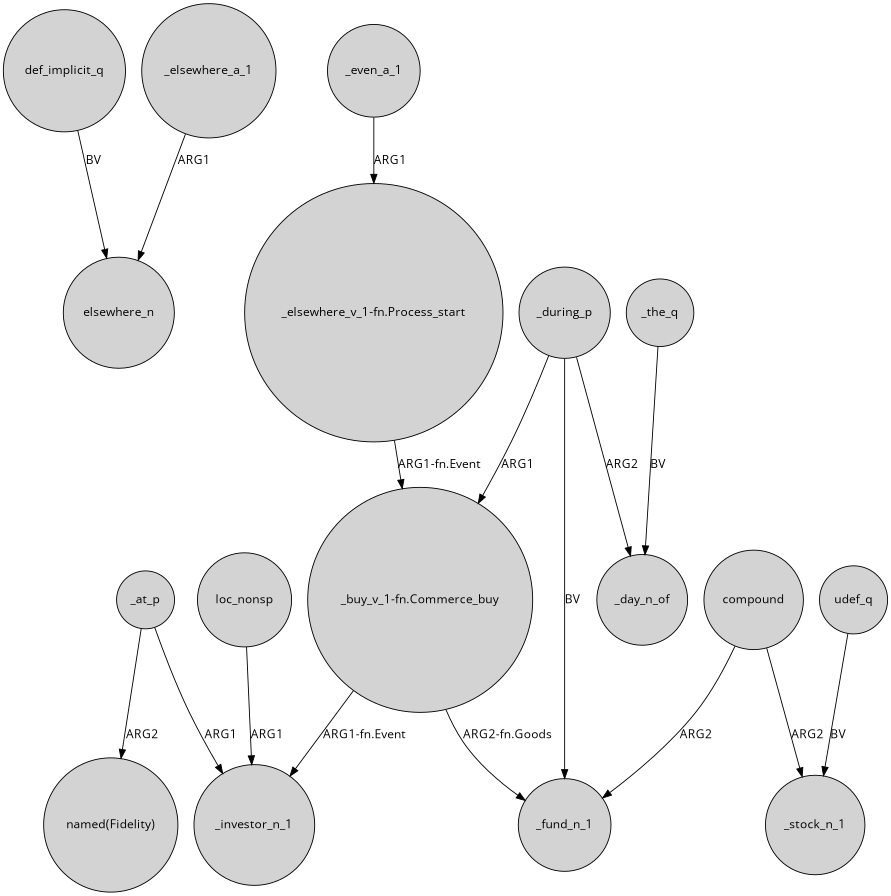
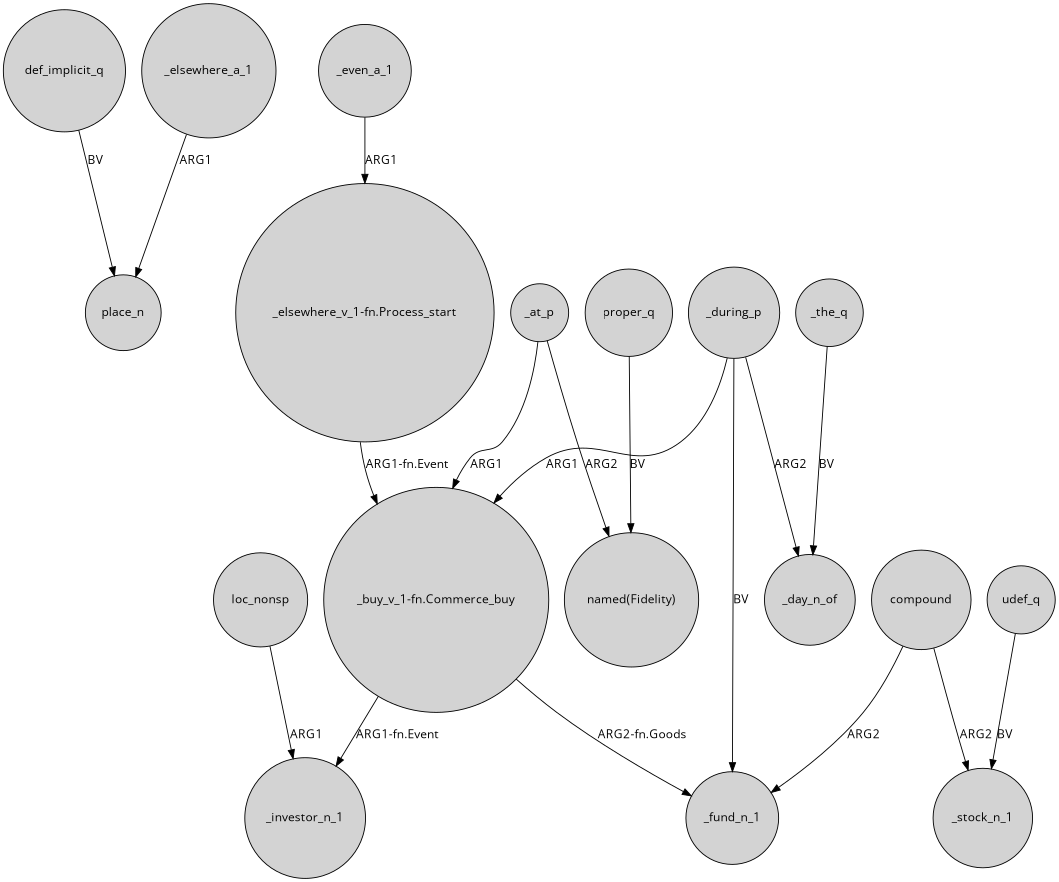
node "elsewhere_n": label "elsewhere_n" -> "place_n"
node "proper_q": added
edge "_at_p" -> "_investor_n_1": now "_at_p" -> "_buy_v_1-fn.Commerce_buy"
